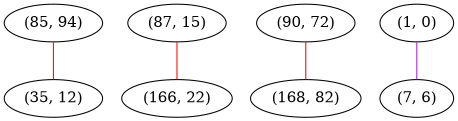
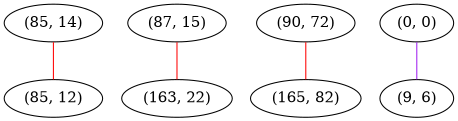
node "(85, 94)": label "(85, 94)" -> "(85, 14)"
node "(1, 0)": label "(1, 0)" -> "(0, 0)"
node "(35, 12)": label "(35, 12)" -> "(85, 12)"
node "(166, 22)": label "(166, 22)" -> "(163, 22)"
node "(168, 82)": label "(168, 82)" -> "(165, 82)"
node "(7, 6)": label "(7, 6)" -> "(9, 6)"
